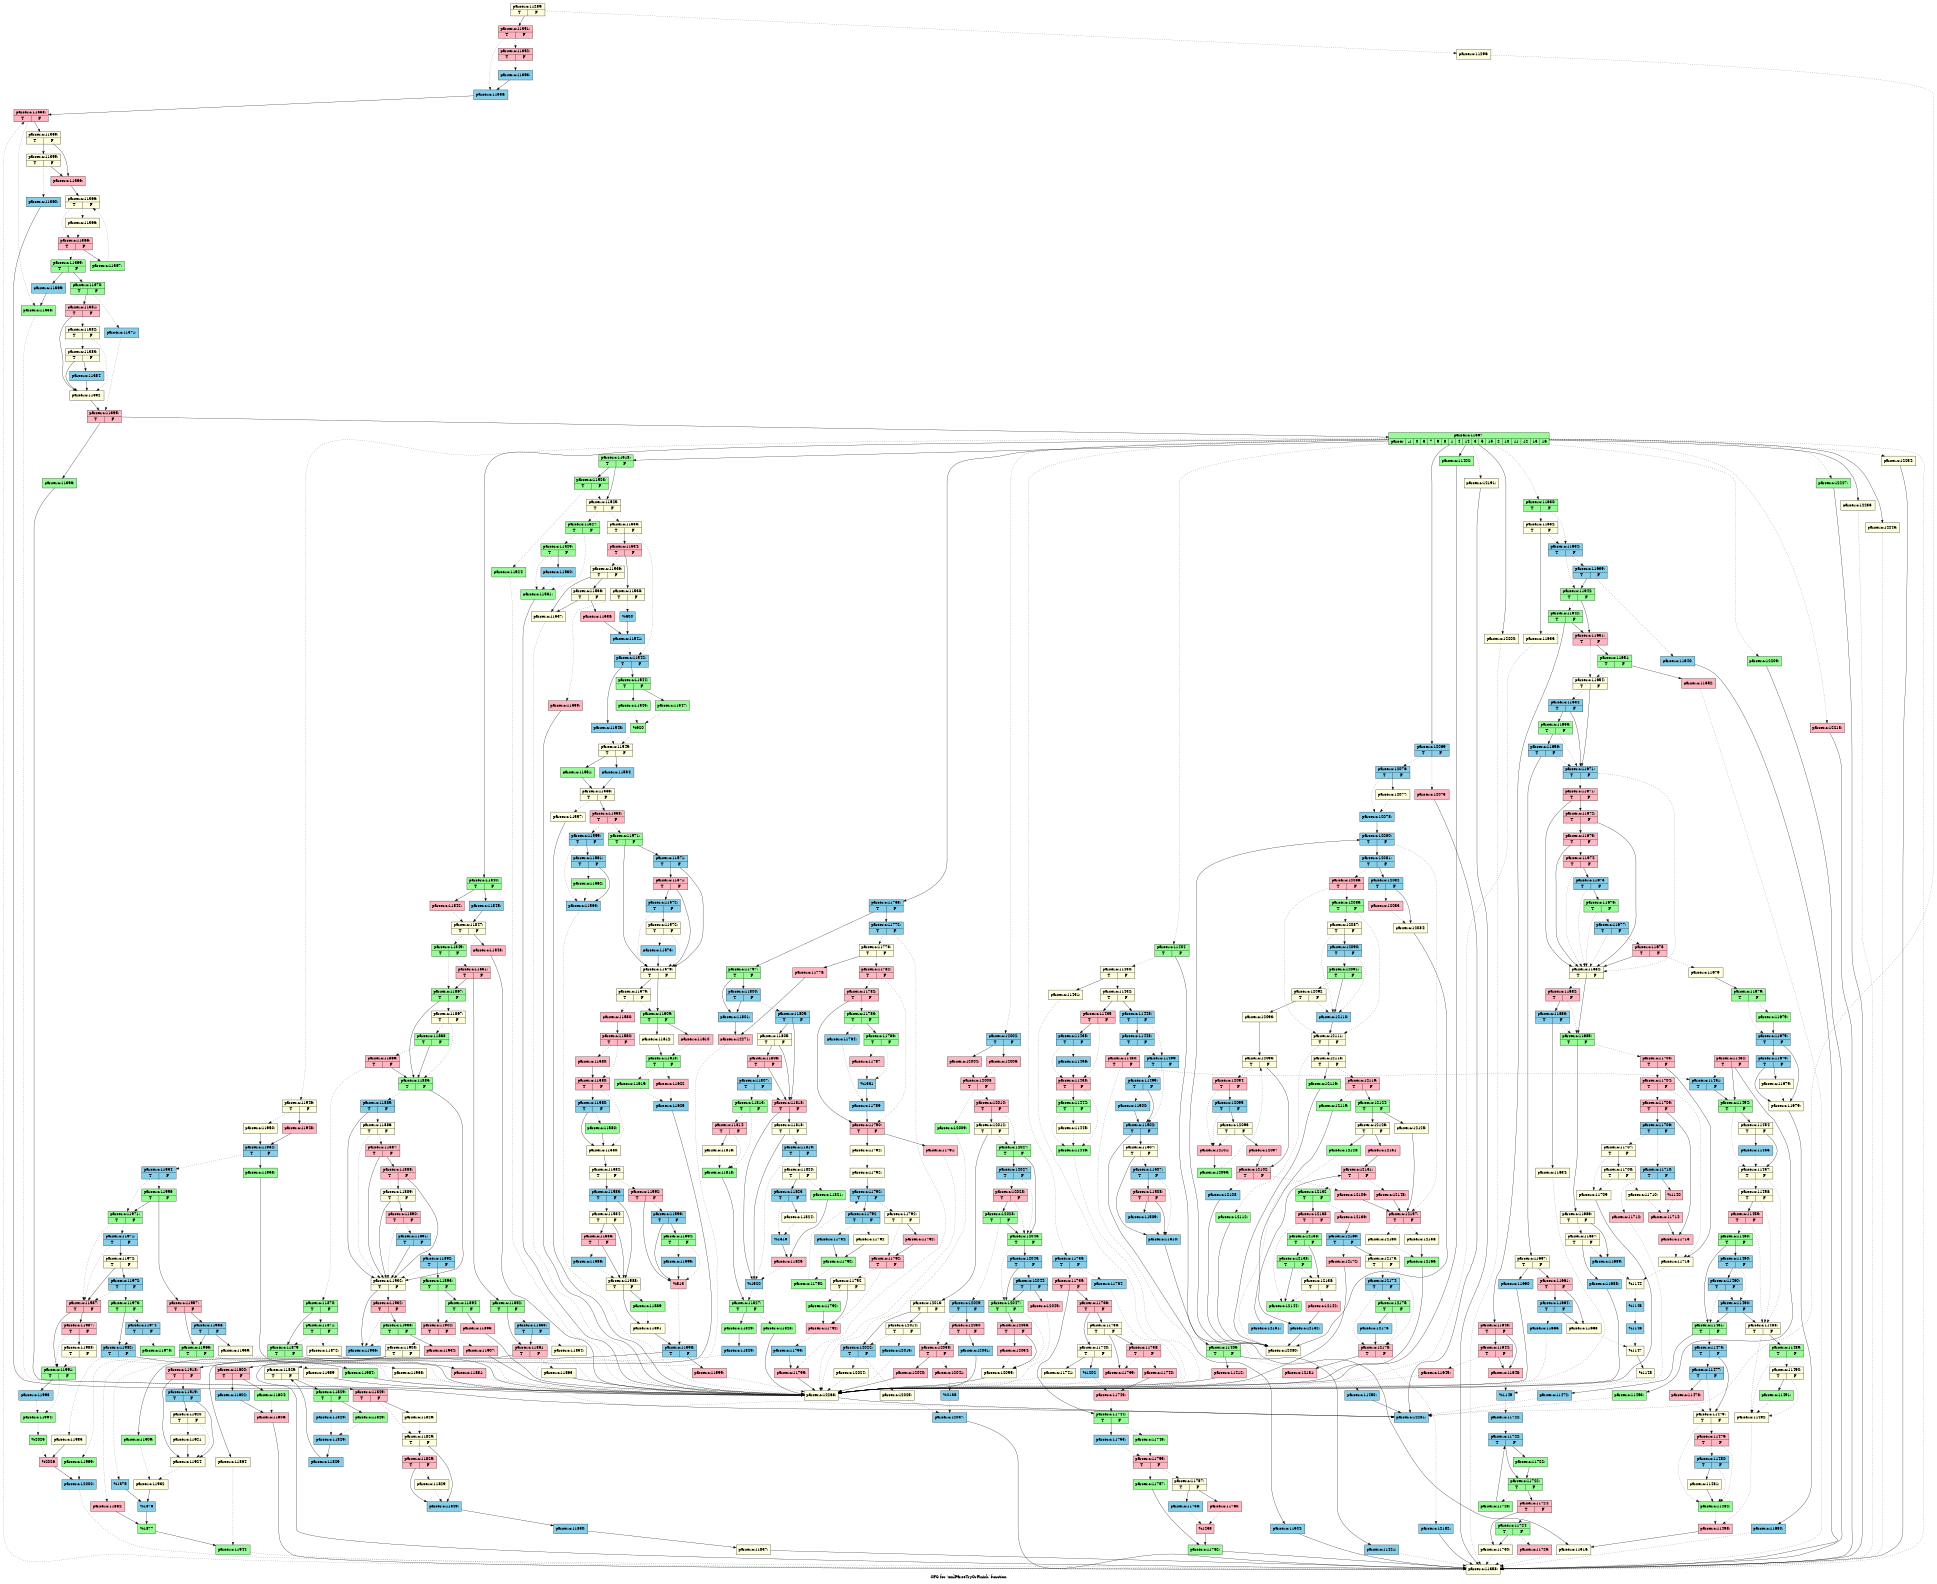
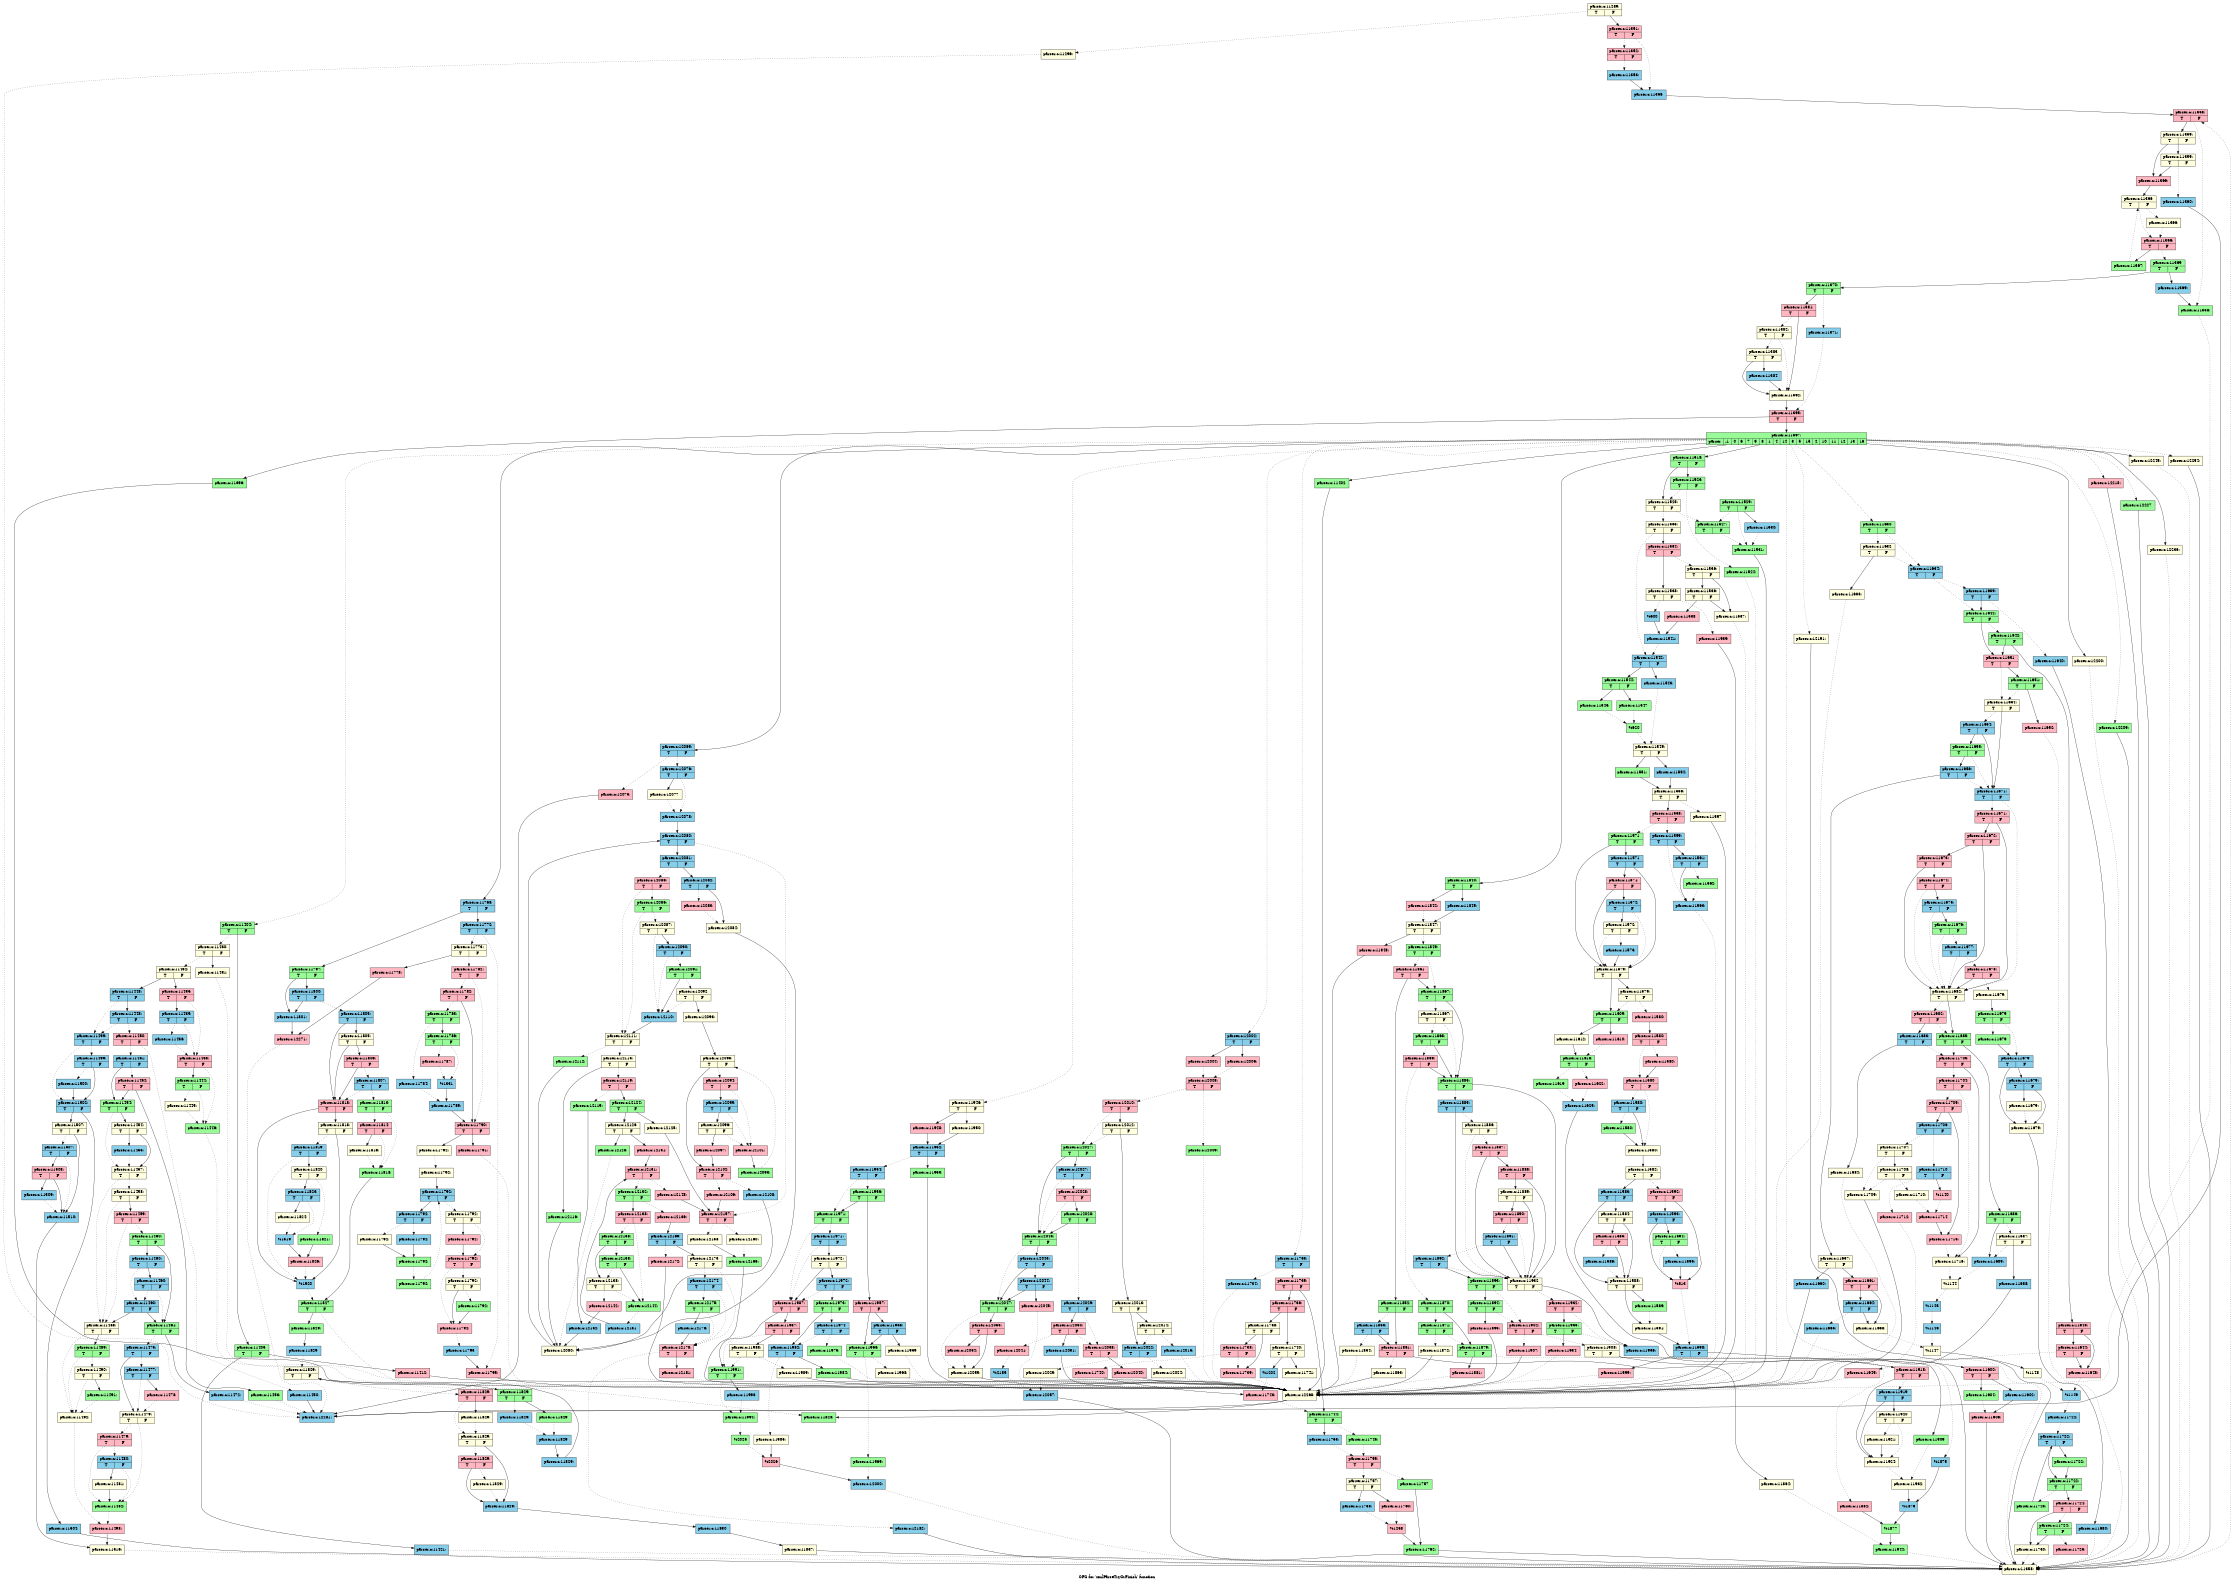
edge "parser.c:11527:" -> "parser.c:11529:": reversed
edge "parser.c:11683:" -> "parser.c:11685:": now "parser.c:11683:" -> "parser.c:11703:"
edge "parser.c:11452:" -> "parser.c:11451:": reversed
node "parser.c:11686:": fillcolor lightyellow -> palegreen
edge "parser.c:12038:" -> "parser.c:12041:": now "parser.c:12030:" -> "parser.c:12041:"
edge "parser.c:11828:" -> "parser.c:12268:": reversed
